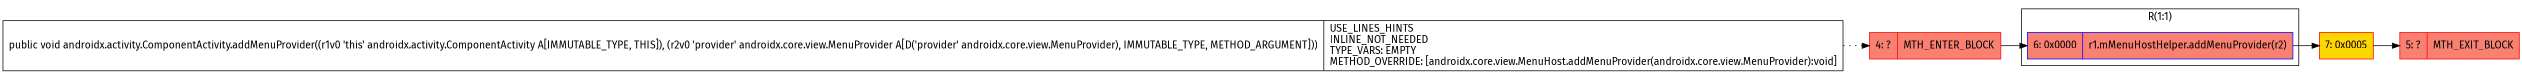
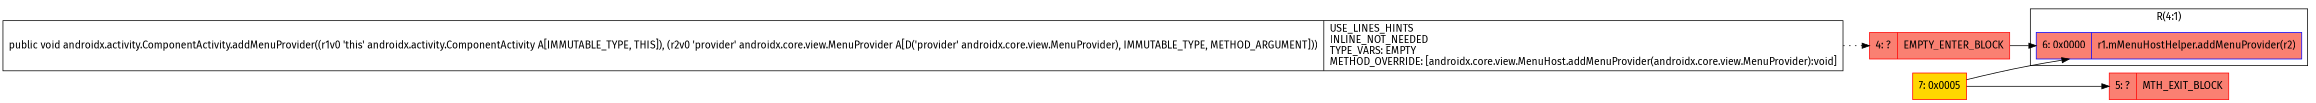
cluster "R(1:1)": label "R(1:1)" -> "R(4:1)"
node "4: ?": text "MTH_ENTER_BLOCK" -> "EMPTY_ENTER_BLOCK"
edge "6: 0x0000" -> "7: 0x0005": reversed
